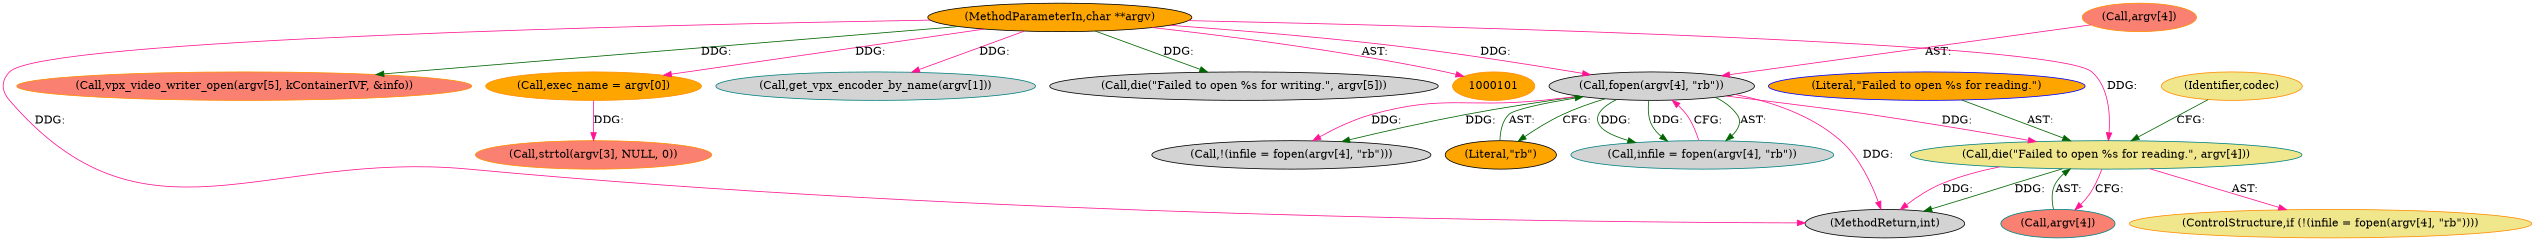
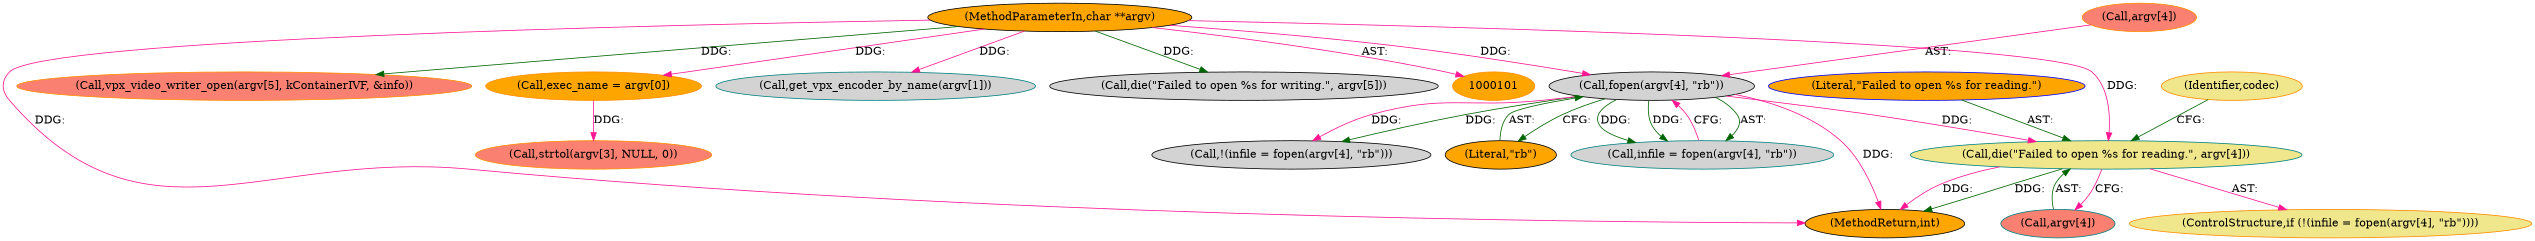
node "(MethodReturn,int)": fillcolor lightgrey -> orange
